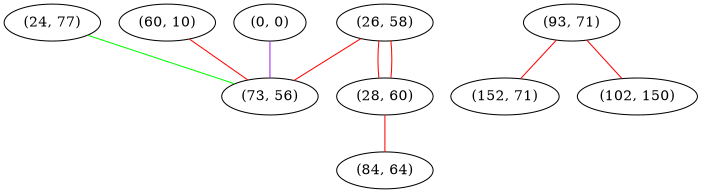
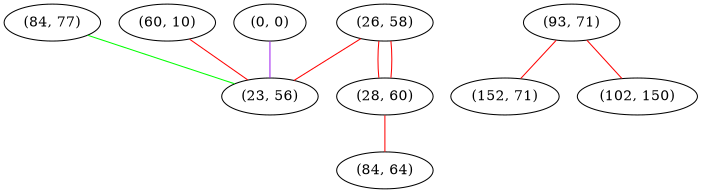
node "(24, 77)": label "(24, 77)" -> "(84, 77)"
node "(73, 56)": label "(73, 56)" -> "(23, 56)"
